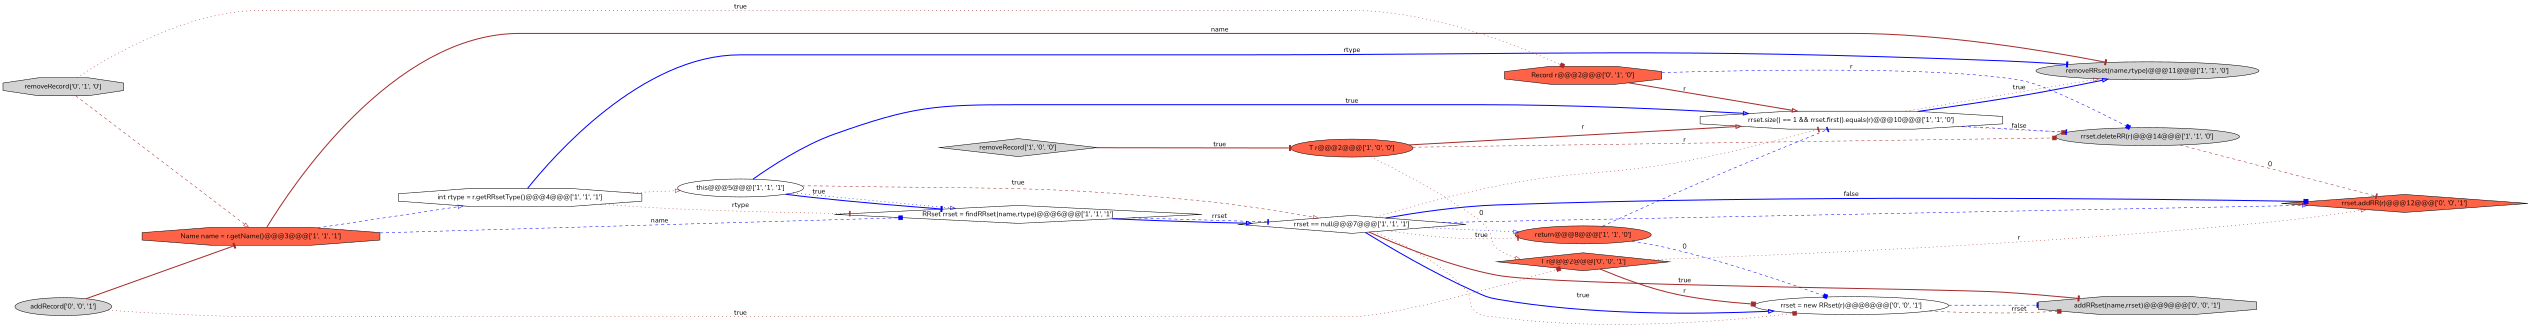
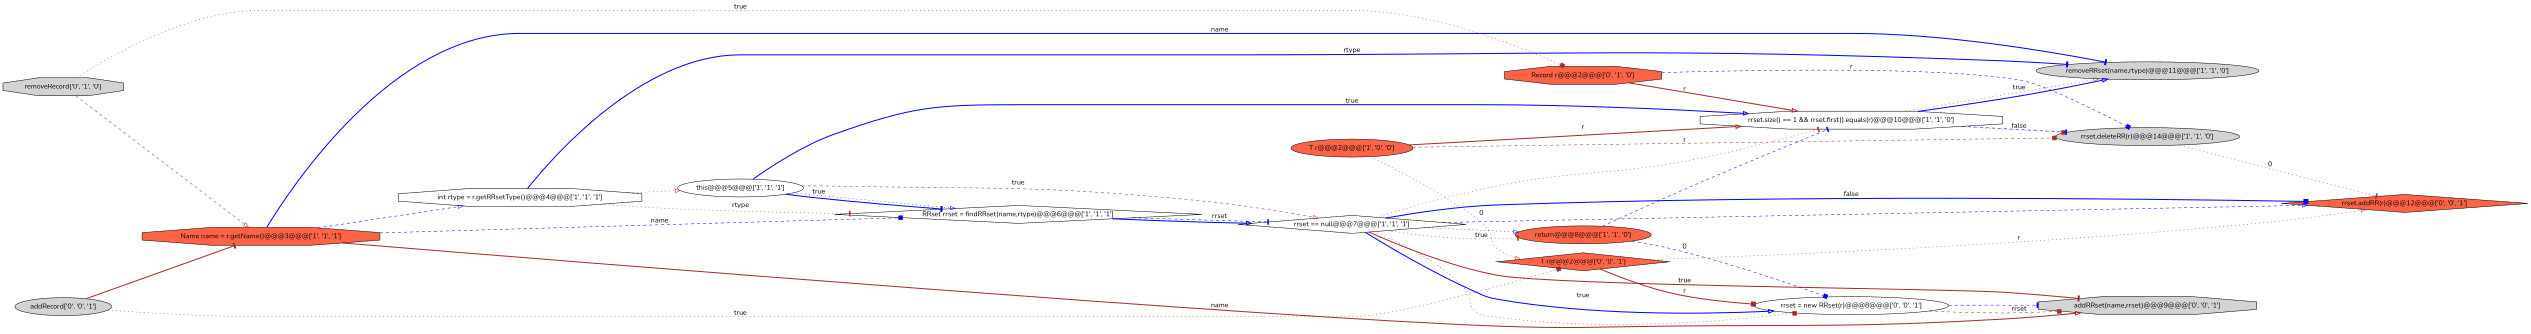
edge "Name name = r.getName()@@@3@@@['1', '1', '1']" -> "removeRRset(name,rtype)@@@11@@@['1', '1', '0']": color brown -> blue
node "removeRecord['1', '0', '0']": removed
edge "rrset.deleteRR(r)@@@14@@@['1', '1', '0']" -> "rrset.addRR(r)@@@12@@@['0', '0', '1']": style dashed -> dotted
edge "Name name = r.getName()@@@3@@@['1', '1', '1']" -> "addRRset(name,rrset)@@@9@@@['0', '0', '1']": added, label "name"
